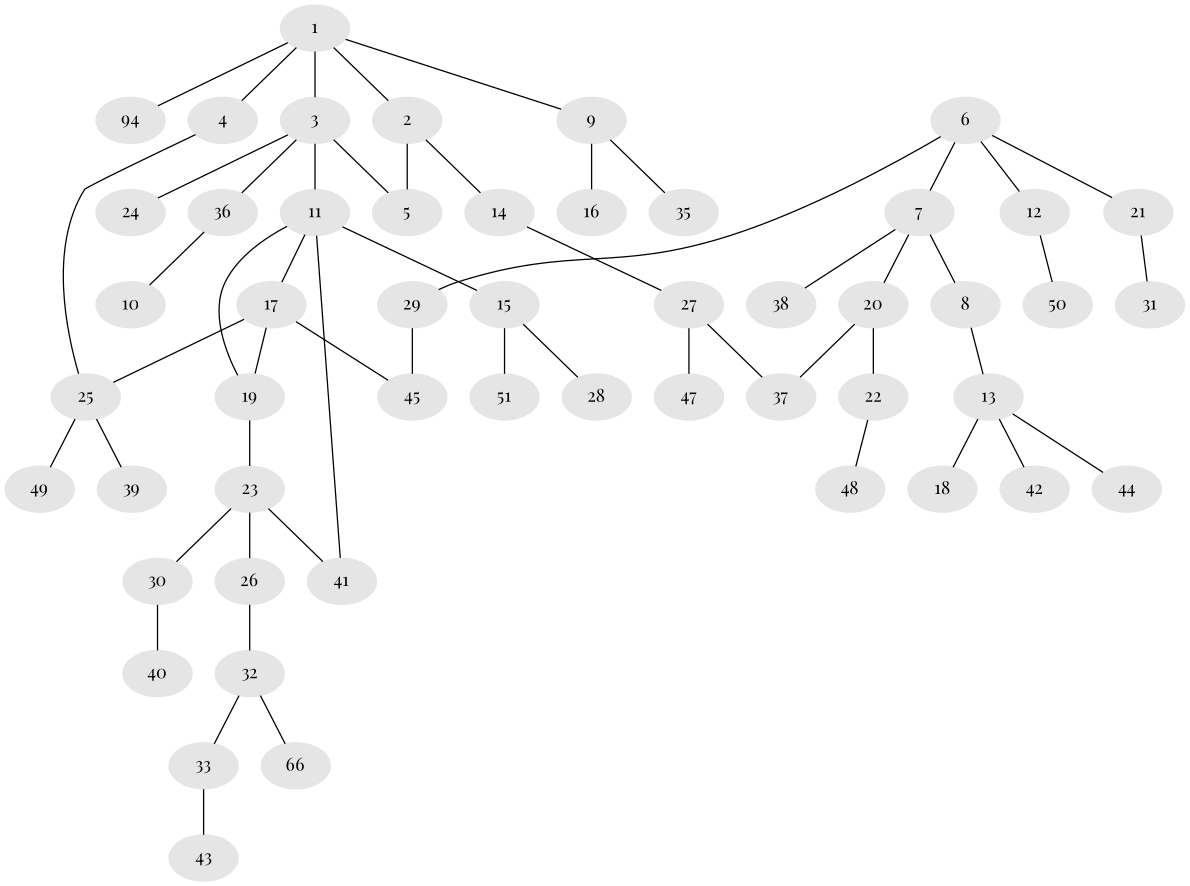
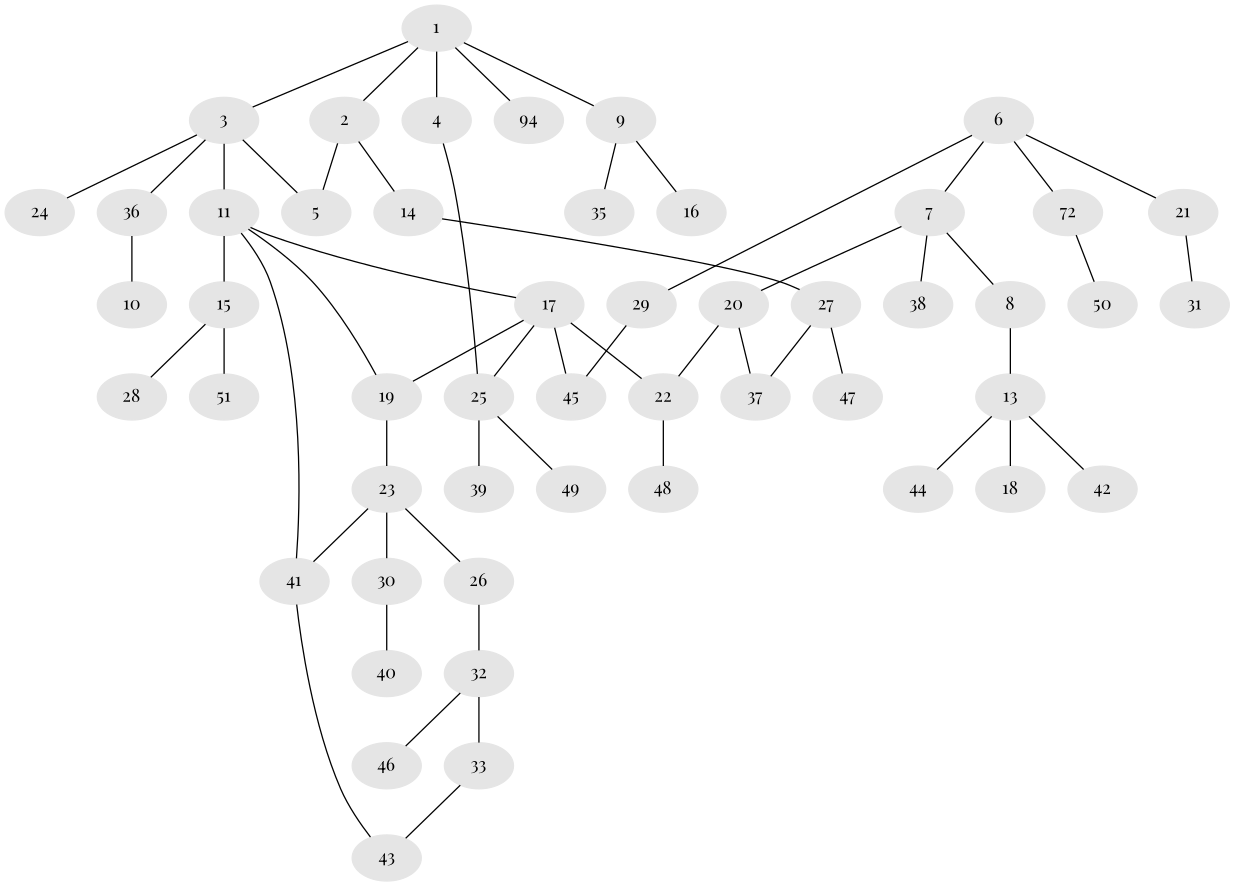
node "12": label "12" -> "72"
edge "17" -- "22": added
edge "41" -- "43": added
node "66": label "66" -> "46"
